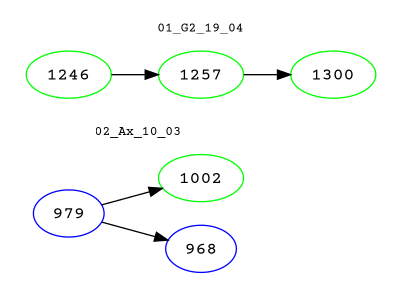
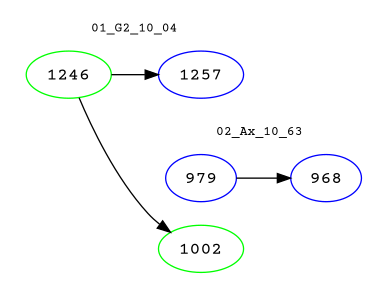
cluster "01_G2_19_04": label "01_G2_19_04" -> "01_G2_10_04"
node "1257": color green -> blue
node "1300": removed
cluster "02_Ax_10_03": label "02_Ax_10_03" -> "02_Ax_10_63"
edge "979" -> "1002": now "1246" -> "1002"
